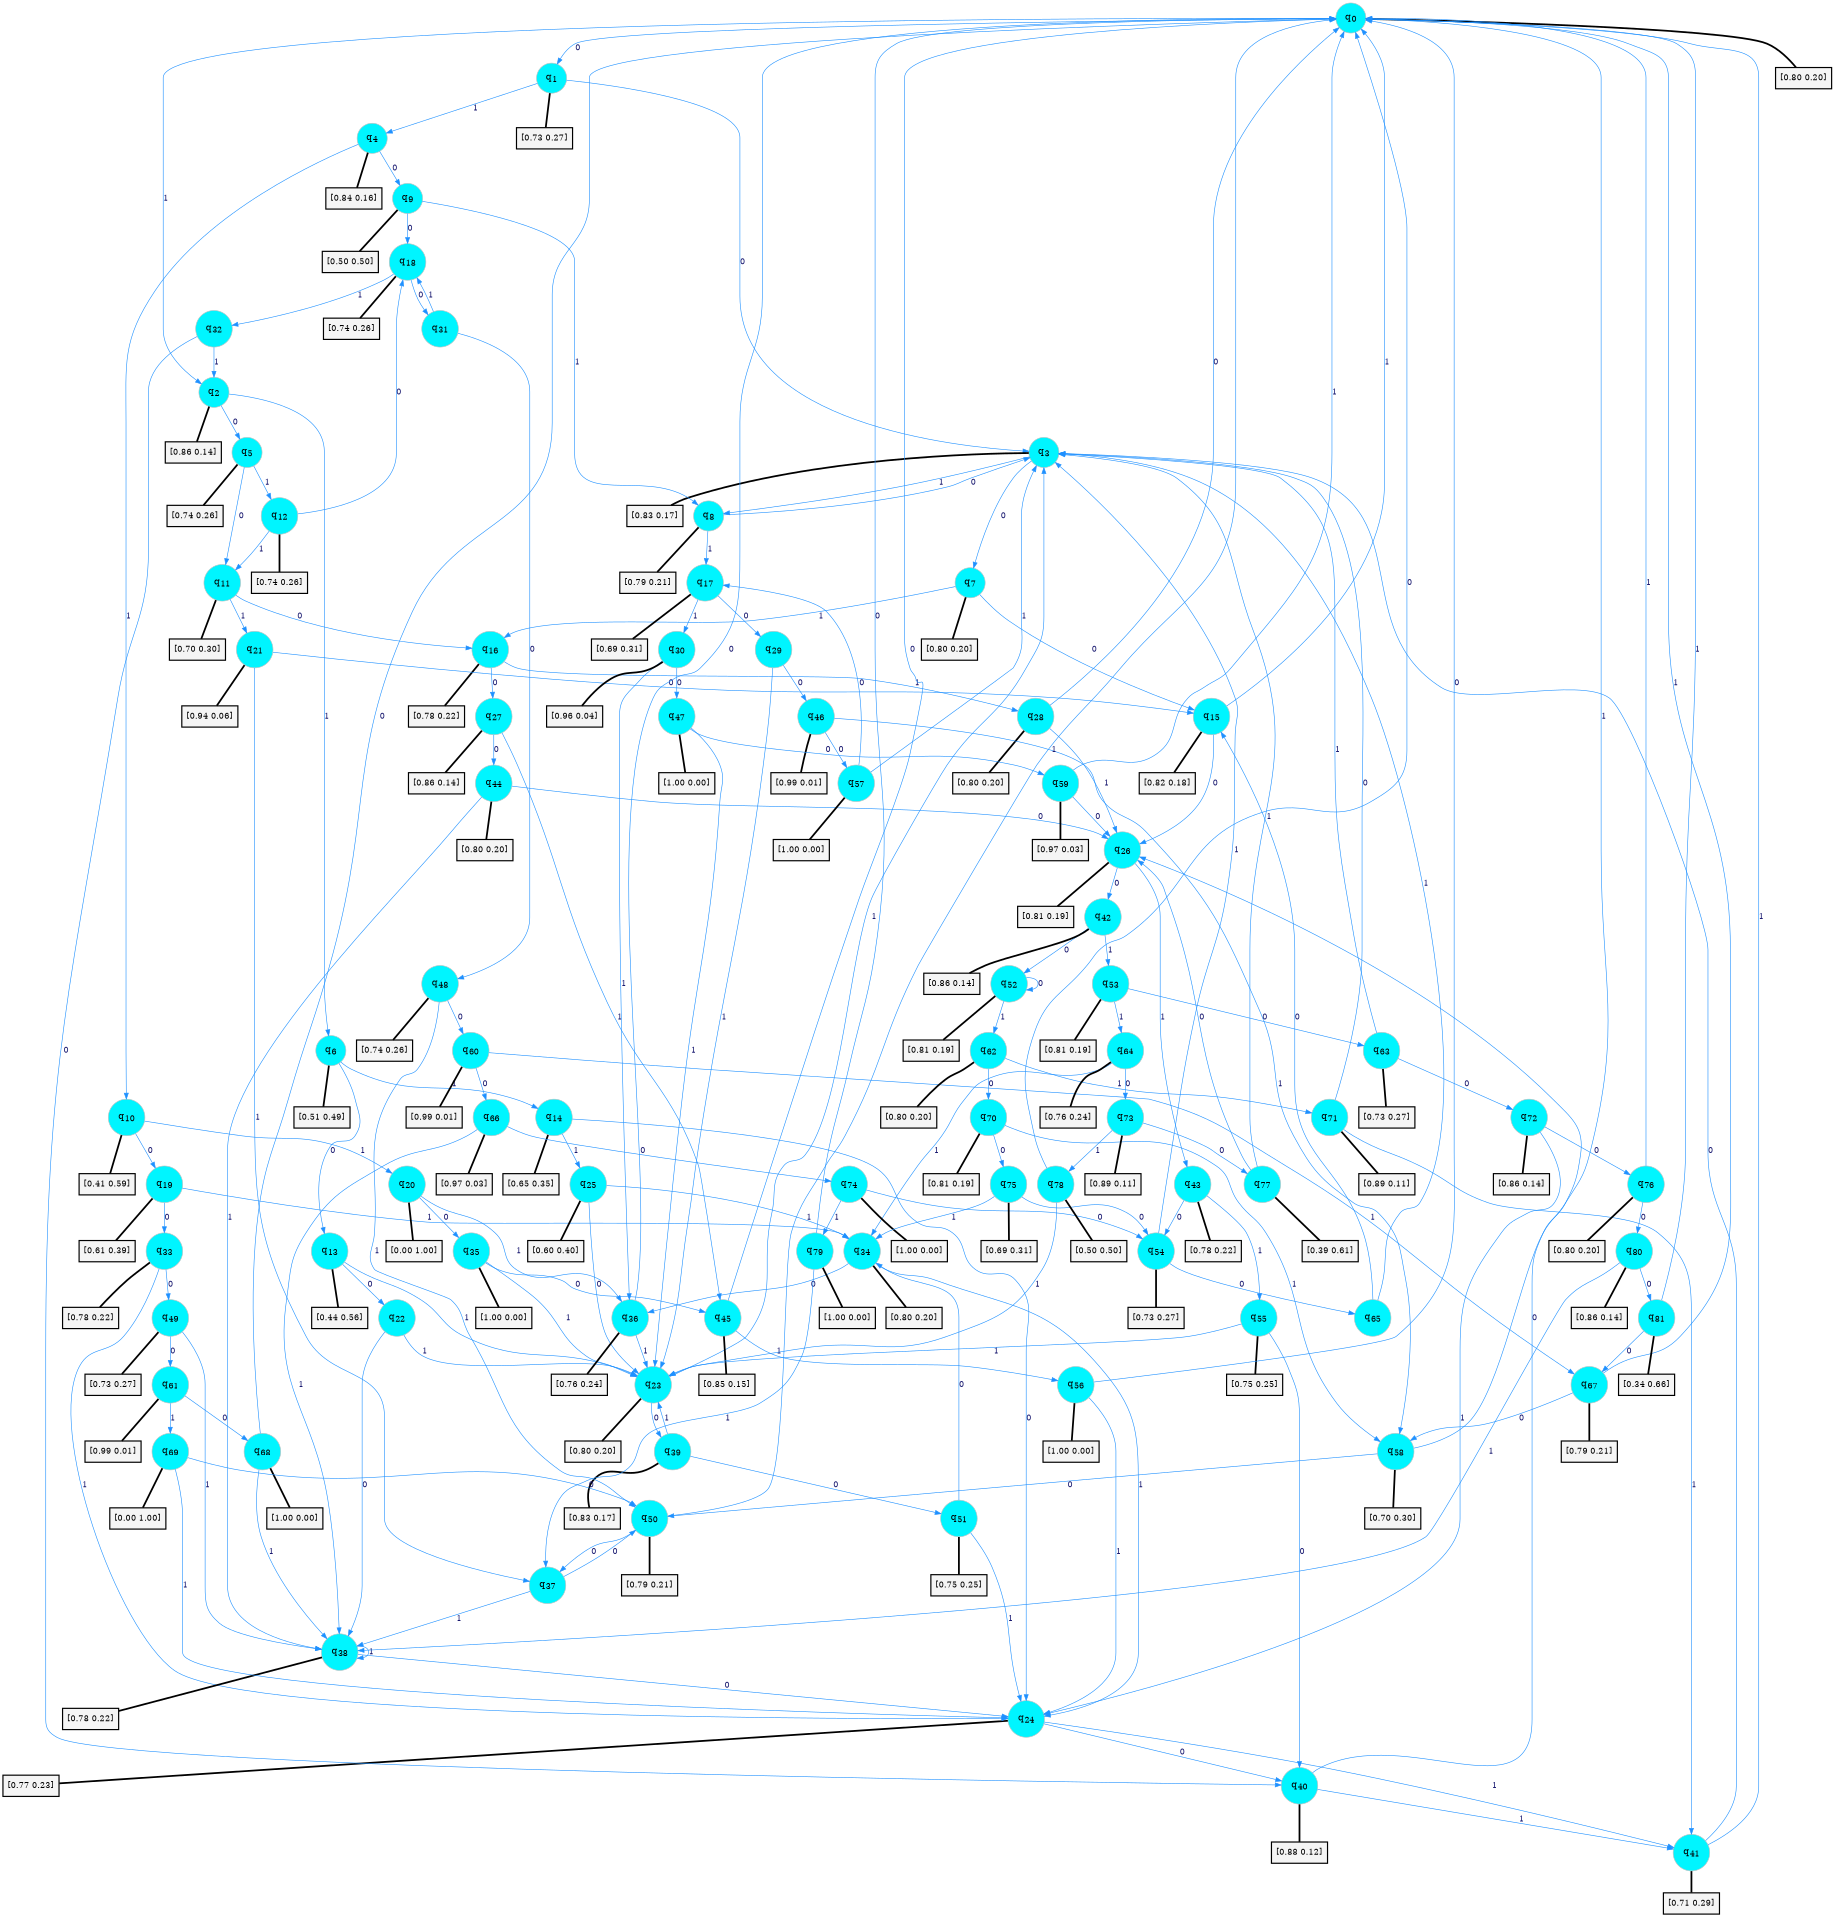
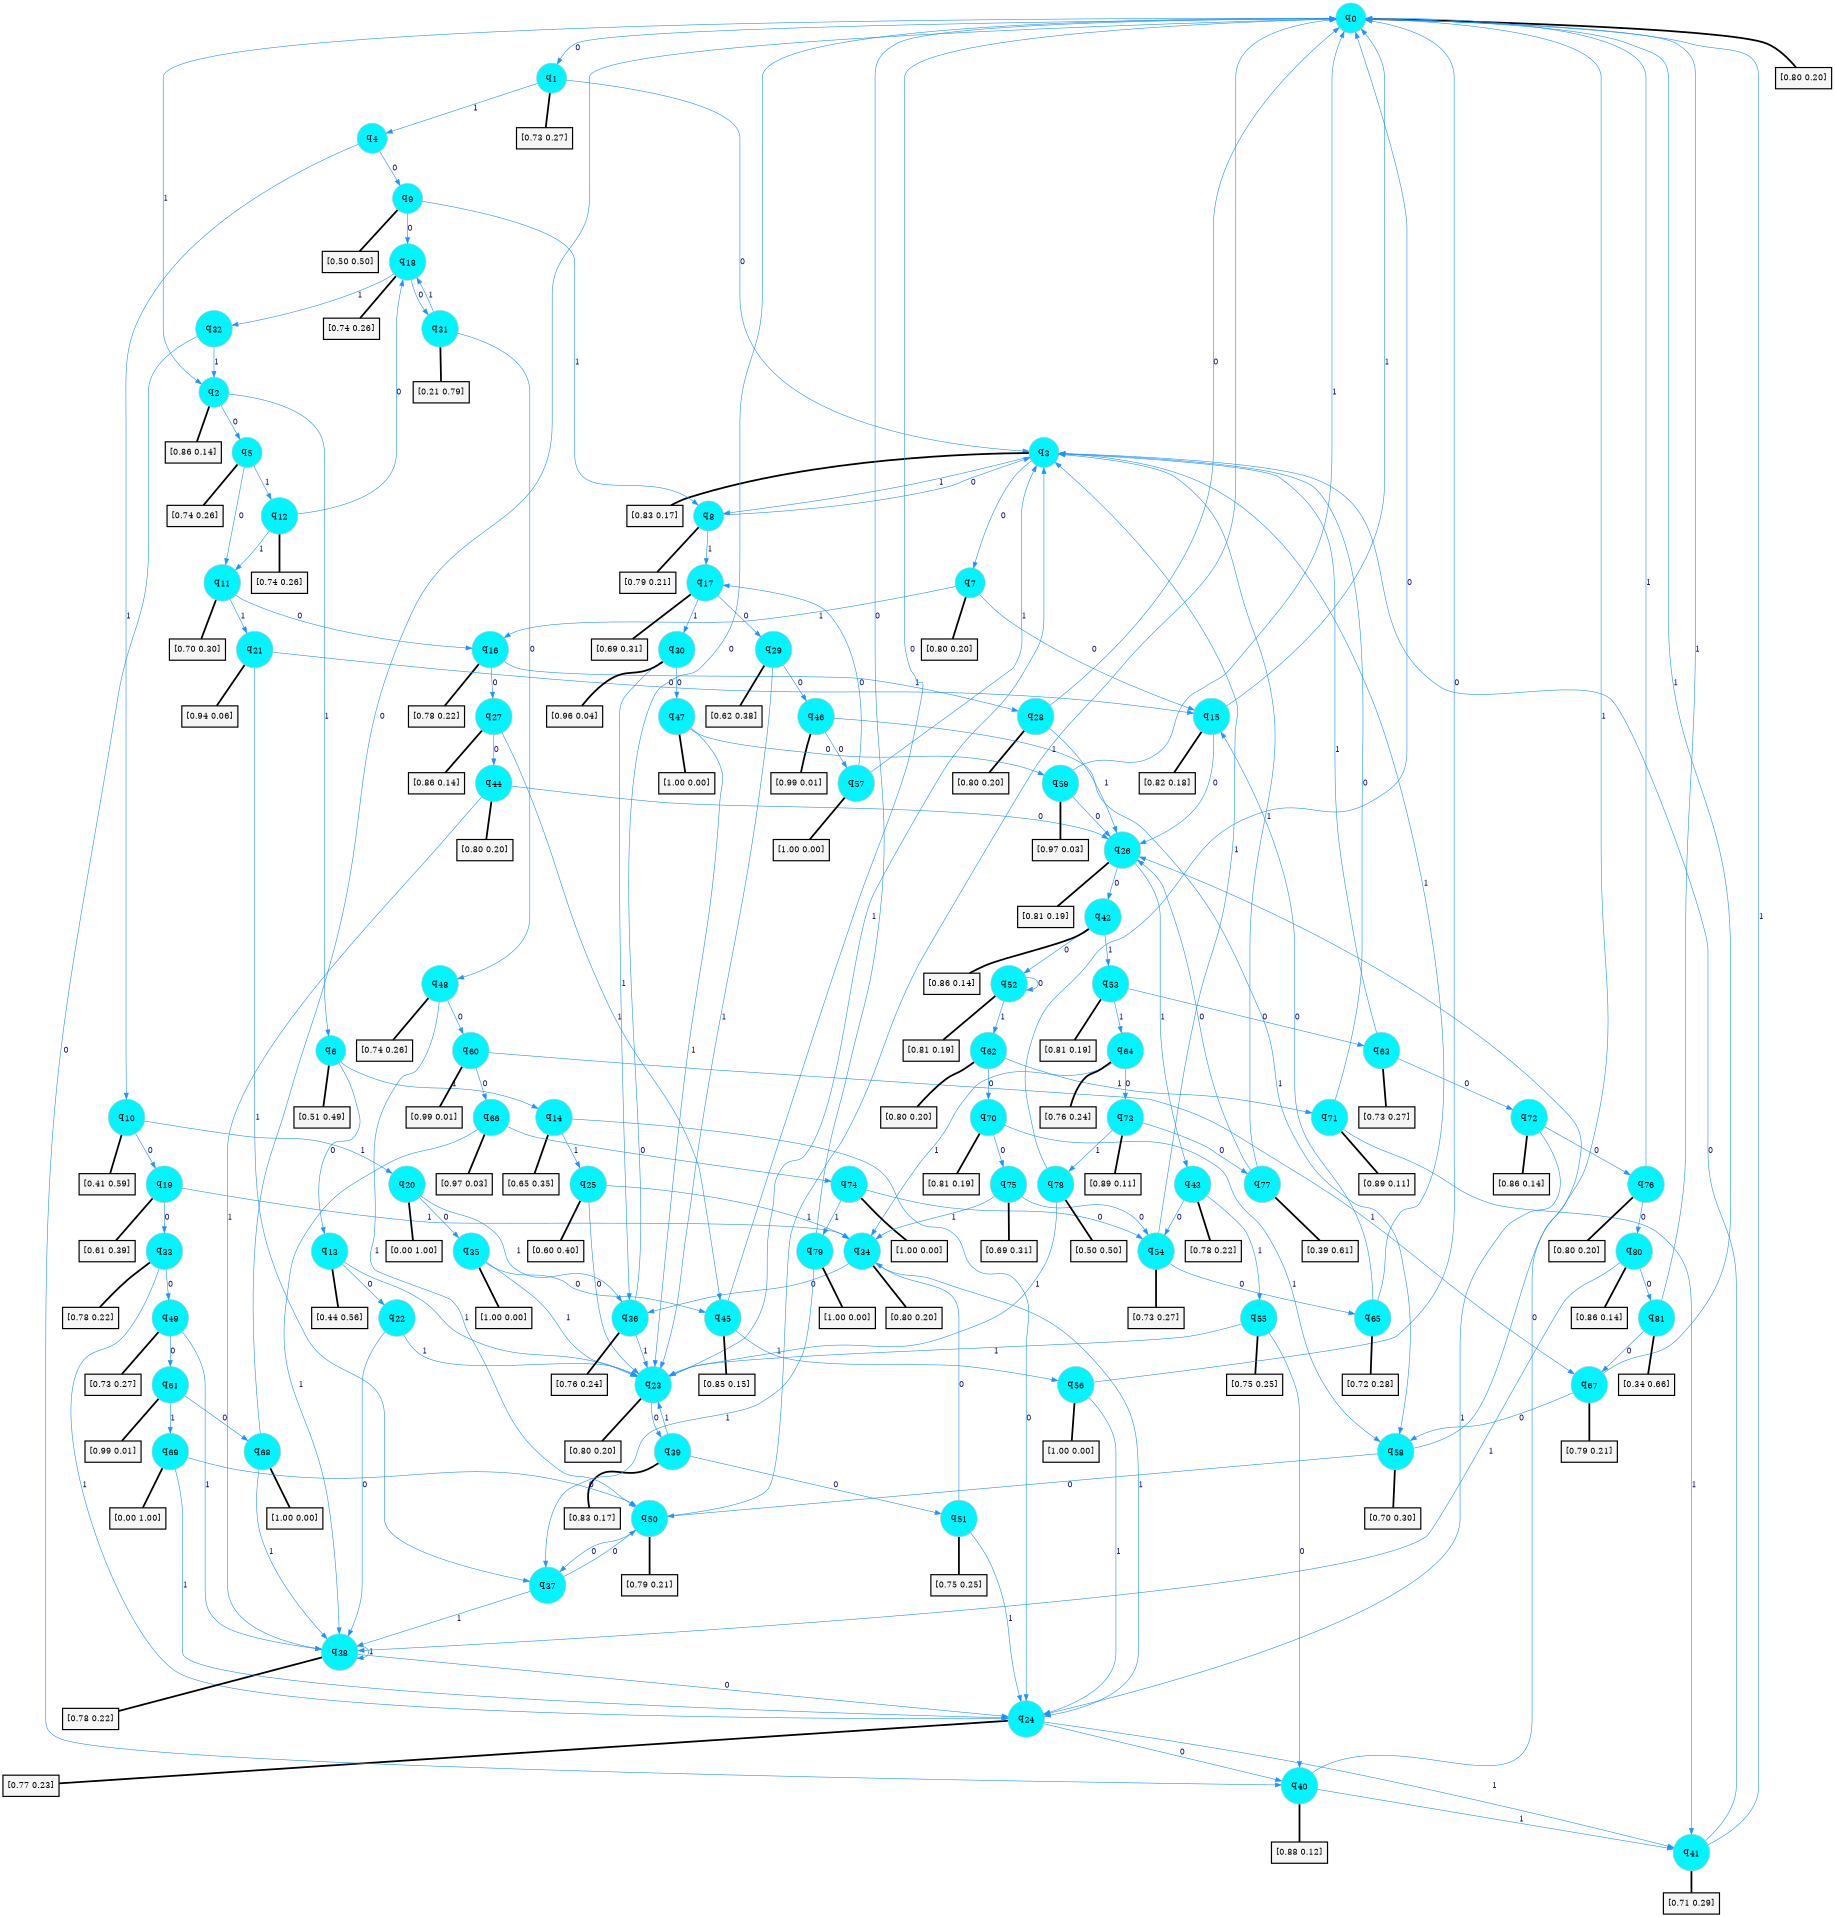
node "[0.84 0.16]": removed
node "[0.21 0.79]": added
node "[0.62 0.38]": added
node "[0.72 0.28]": added
